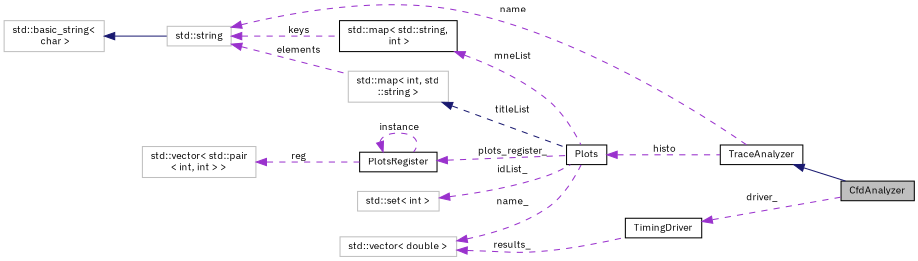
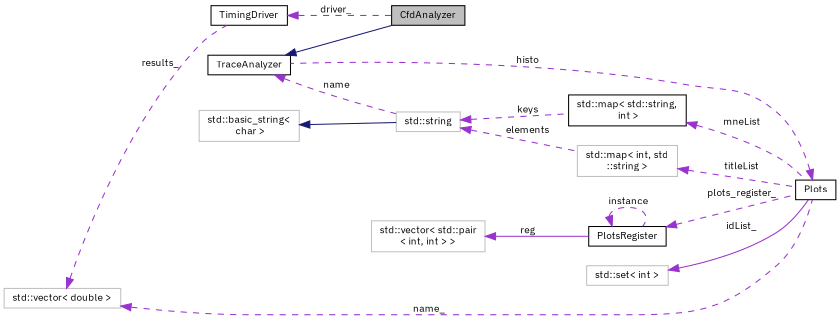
edge "TraceAnalyzer" -> "std::string": reversed
edge "Plots" -> "std::map< int, std ::string >": color midnightblue -> darkorchid3
edge "PlotsRegister" -> "std::vector< std::pair < int, int > >": style dashed -> solid
edge "Plots" -> "std::set< int >": style dashed -> solid
